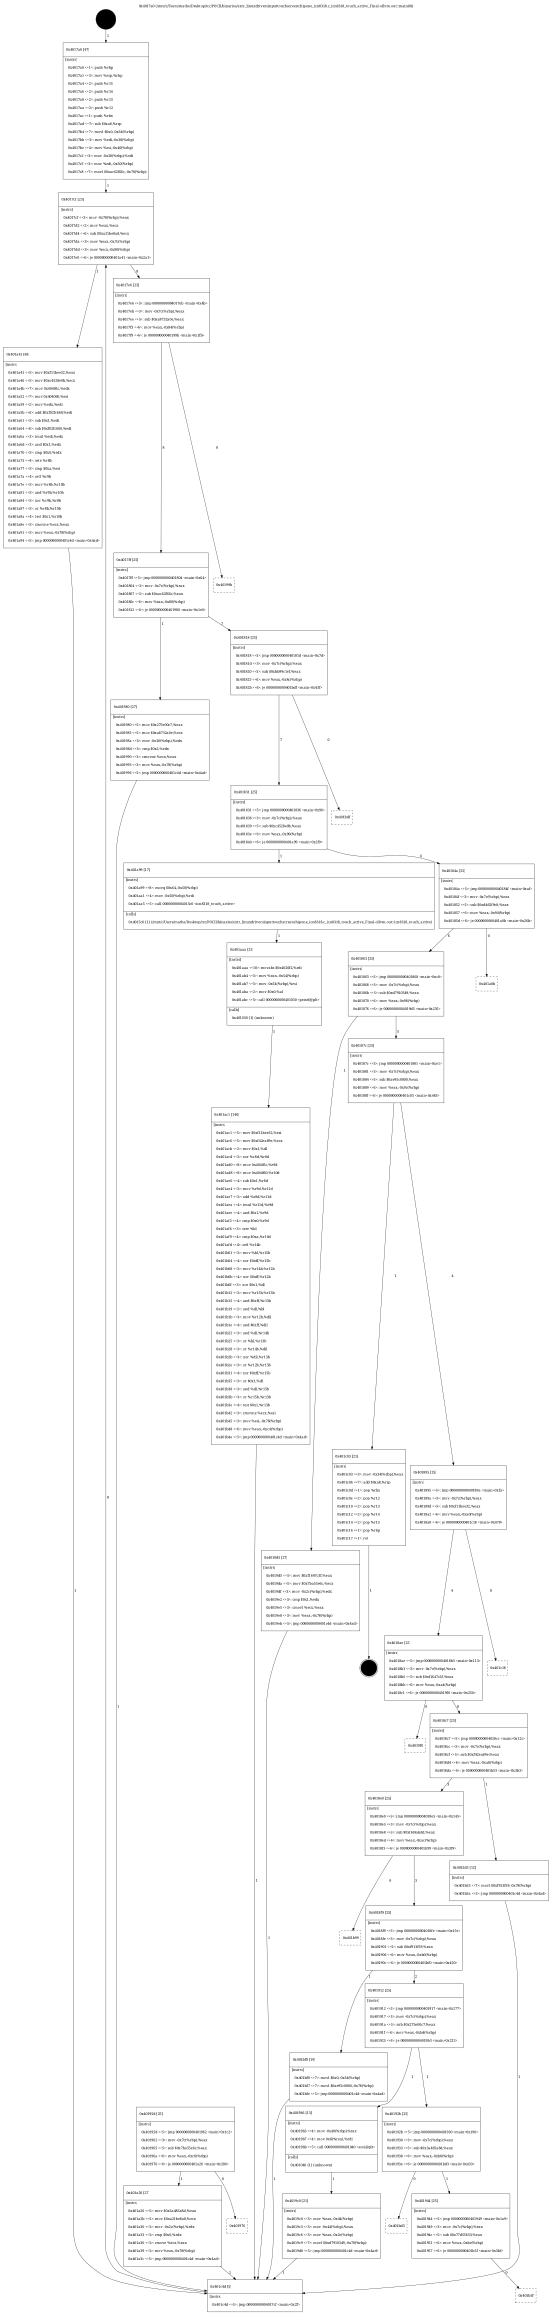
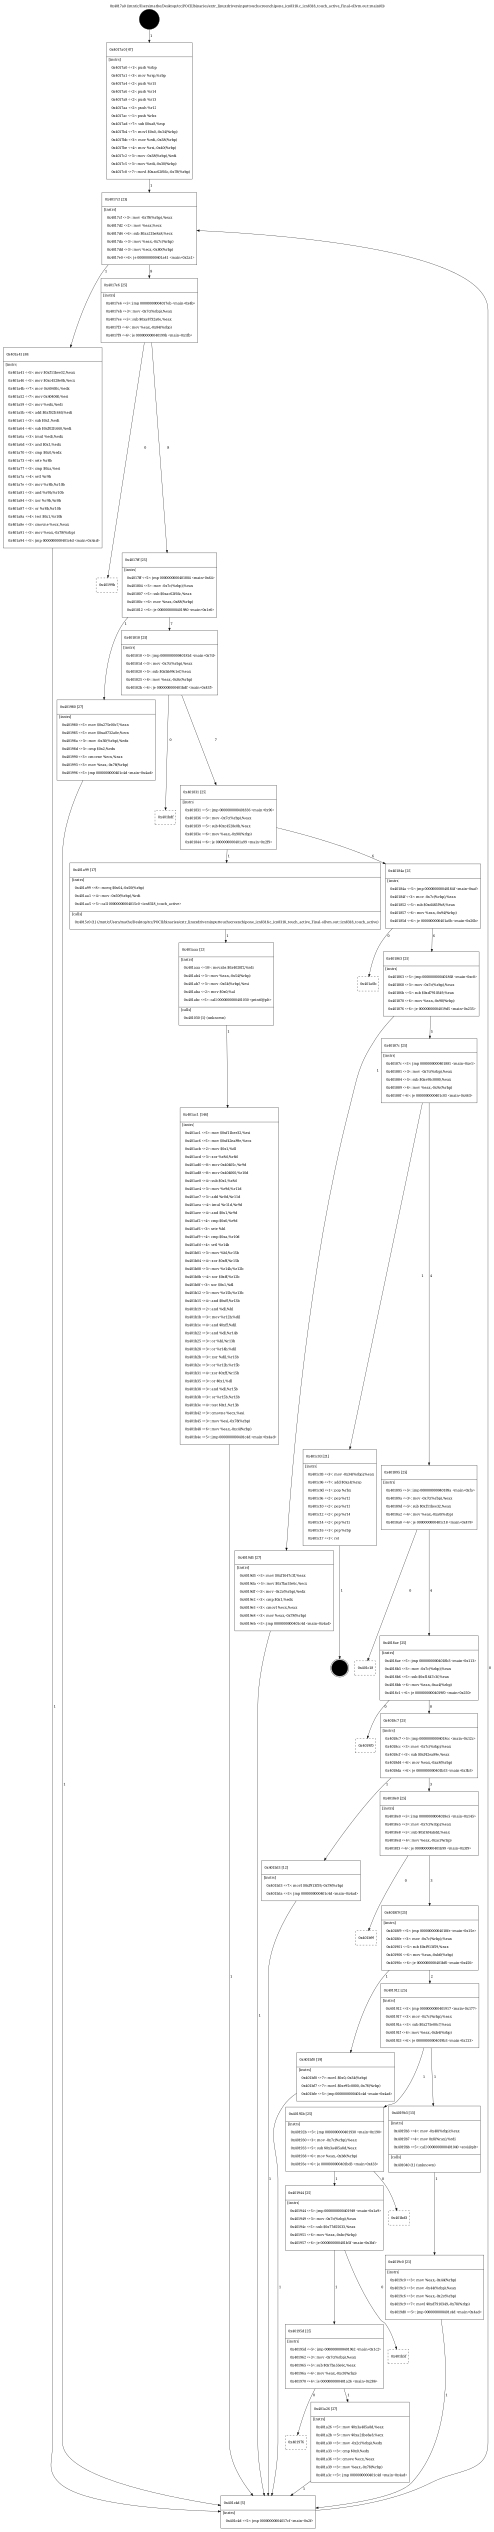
edge "0x401944 [25]" -> "0x40195d [25]": added, label "1"
